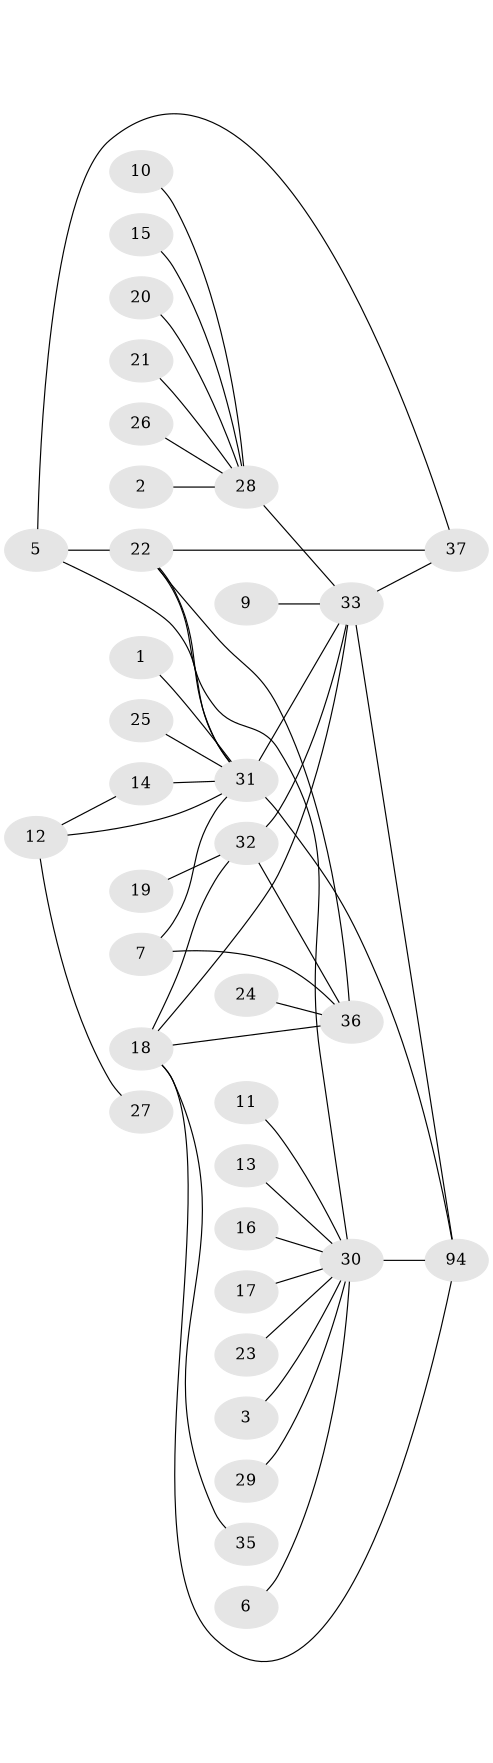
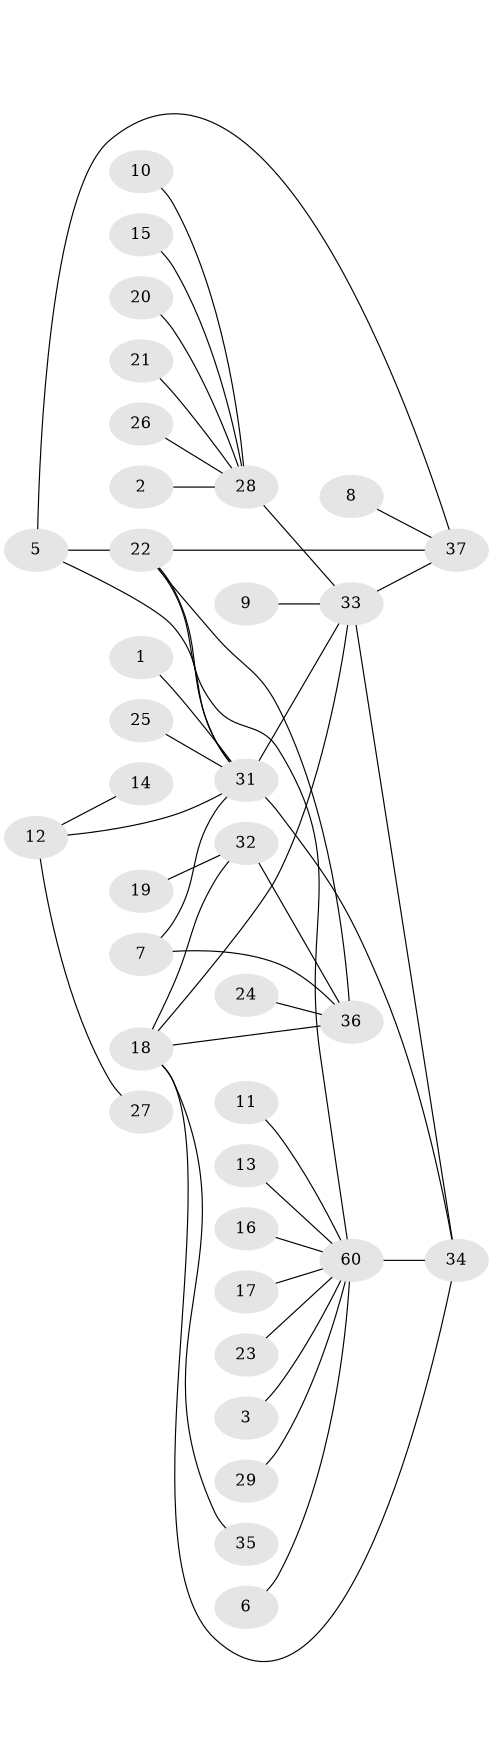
node "8": added
edge "33" -- "32": removed
edge "31" -- "14": removed
node "30": label "30" -> "60"
node "94": label "94" -> "34"
